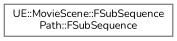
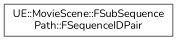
node "UE::MovieScene::FSubSequence Path::FSubSequence": label "UE::MovieScene::FSubSequence Path::FSubSequence" -> "UE::MovieScene::FSubSequence Path::FSequenceIDPair"
